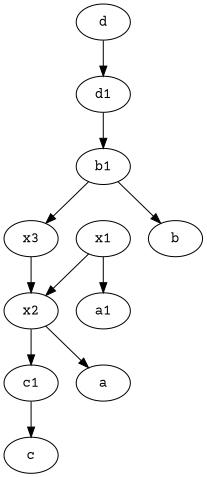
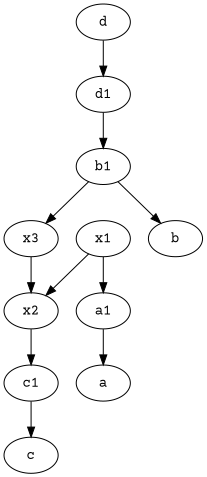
edge "x2" -> "a": now "a1" -> "a"
